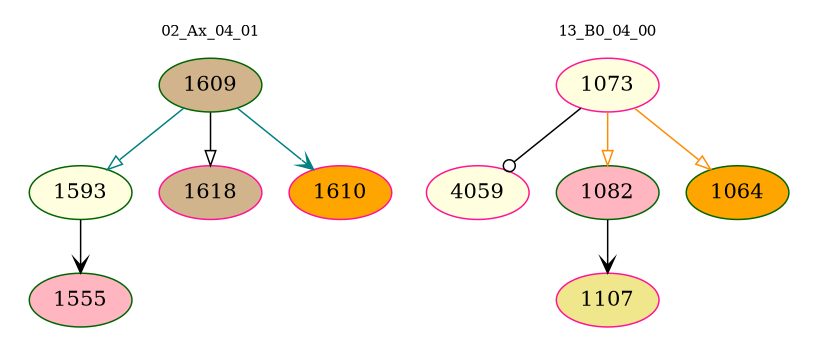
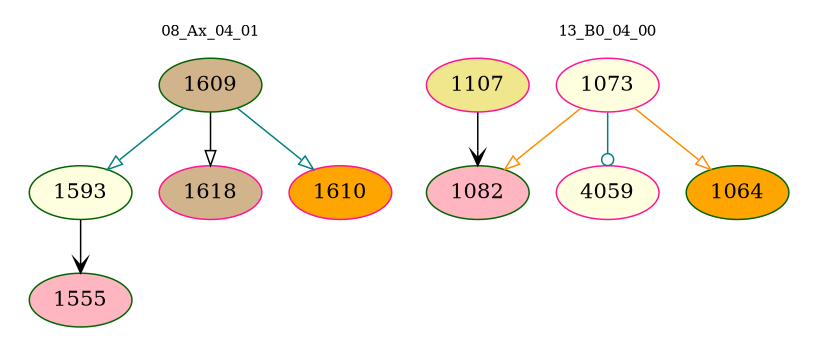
cluster "02_Ax_04_01": label "02_Ax_04_01" -> "08_Ax_04_01"
edge "1609" -> "1610": arrowhead vee -> onormal
edge "1073" -> "4059": color black -> teal
edge "1082" -> "1107": reversed
